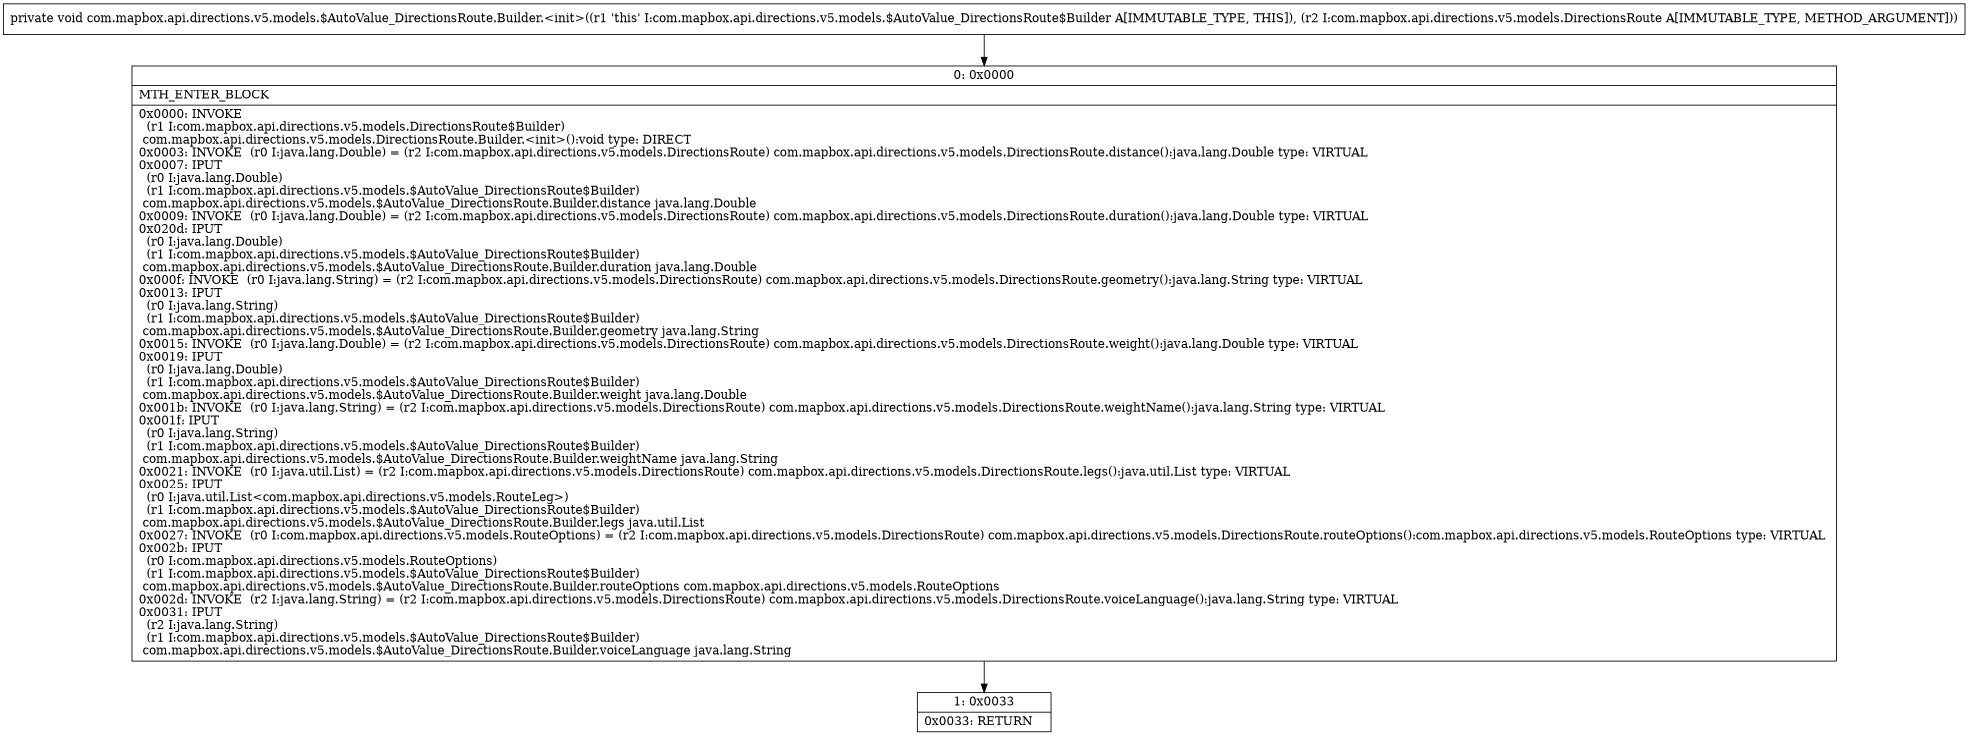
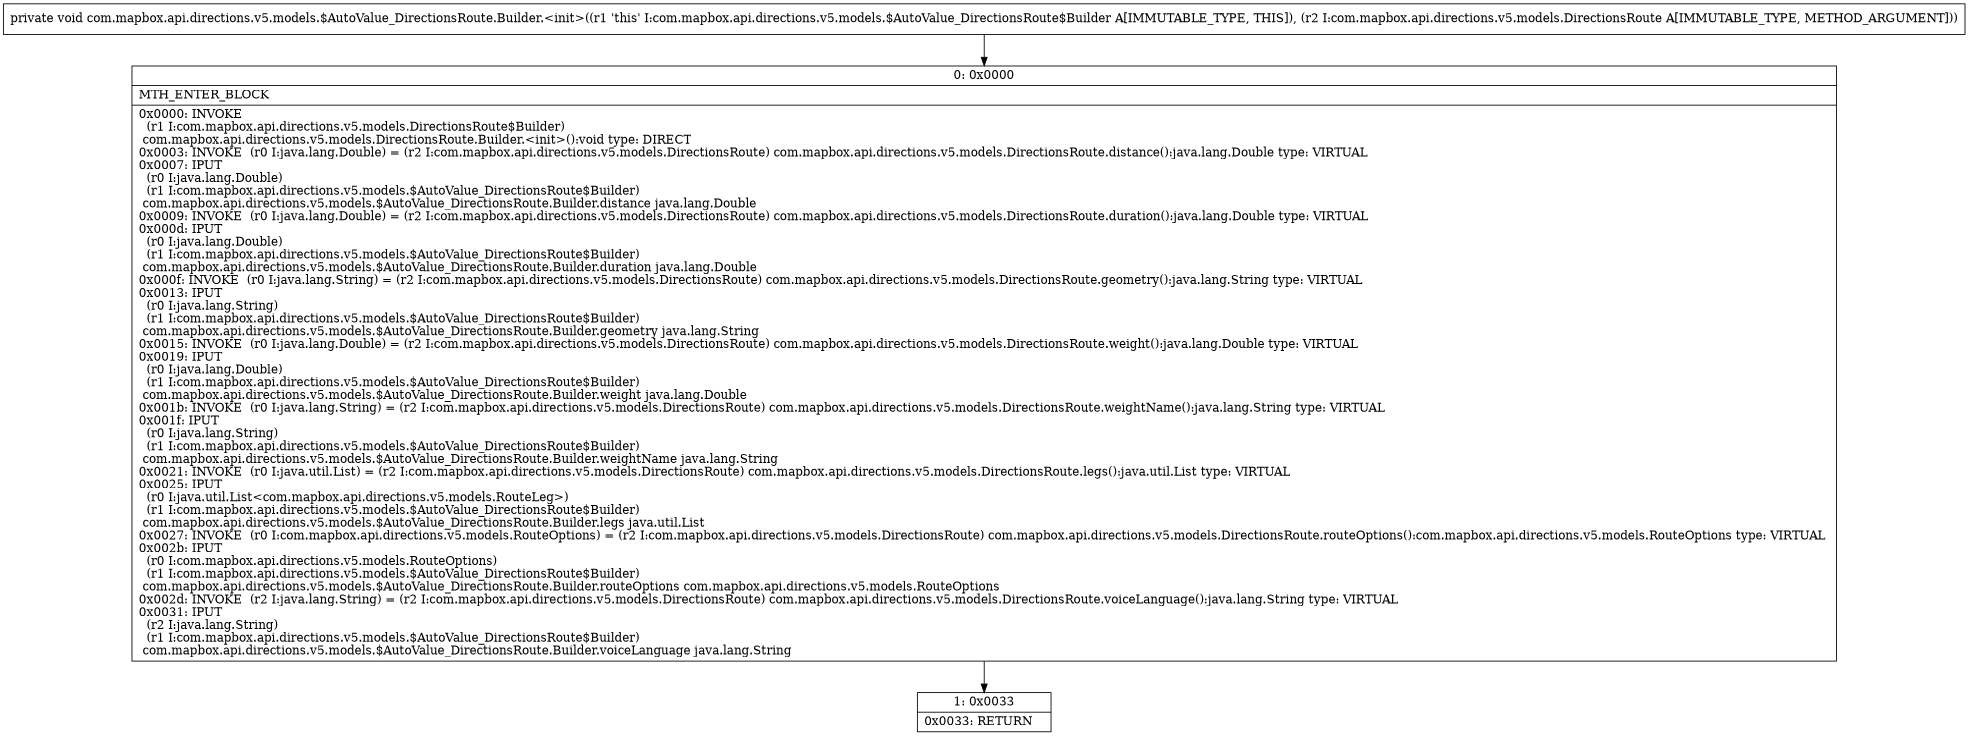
node "0: 0x0000": text "0x020d: IPUT" -> "0x000d: IPUT"
